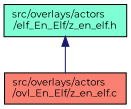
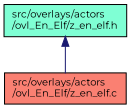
node "src/overlays/actors /elf_En_Elf/z_en_elf.h": label "src/overlays/actors /elf_En_Elf/z_en_elf.h" -> "src/overlays/actors /ovl_En_Elf/z_en_elf.h"
